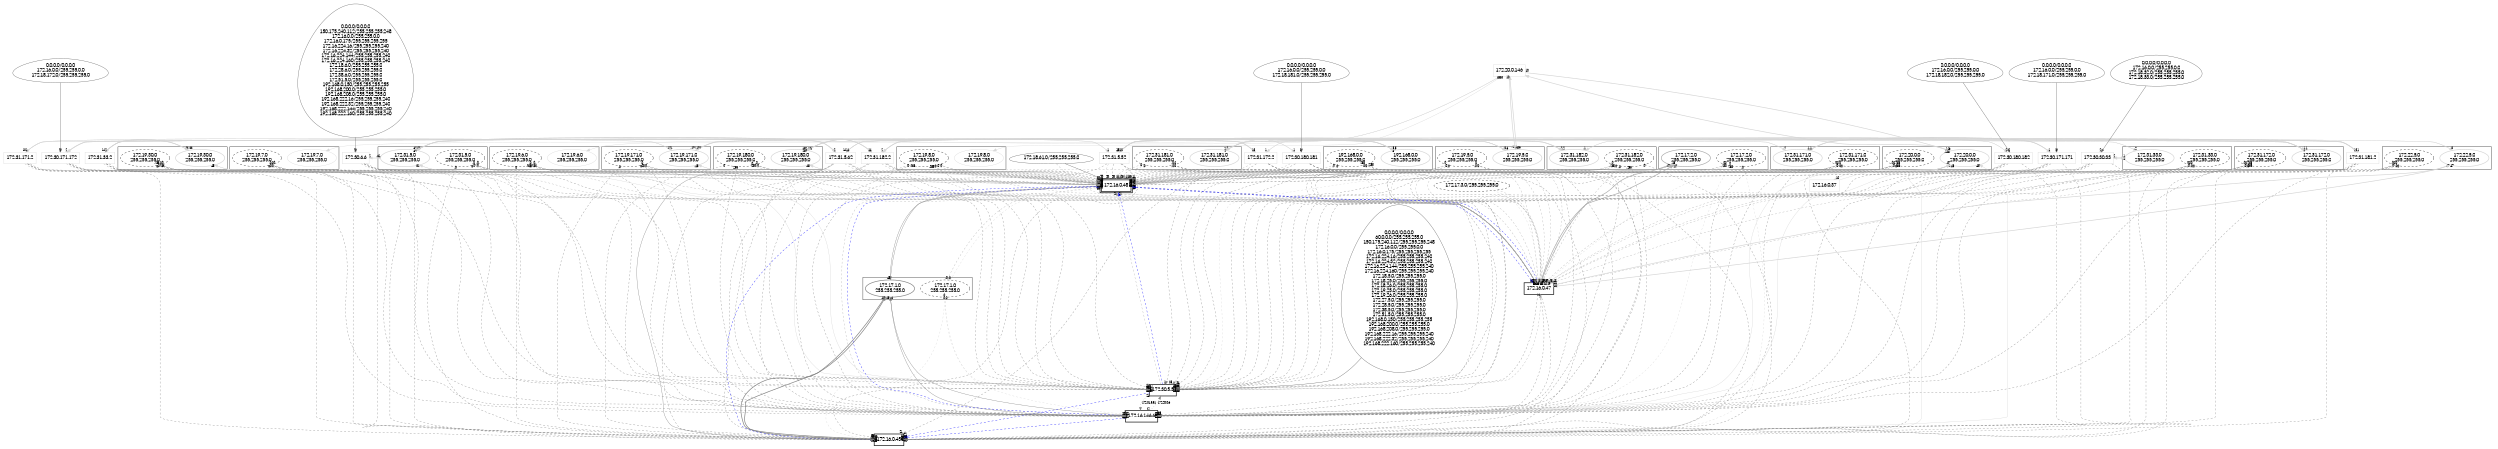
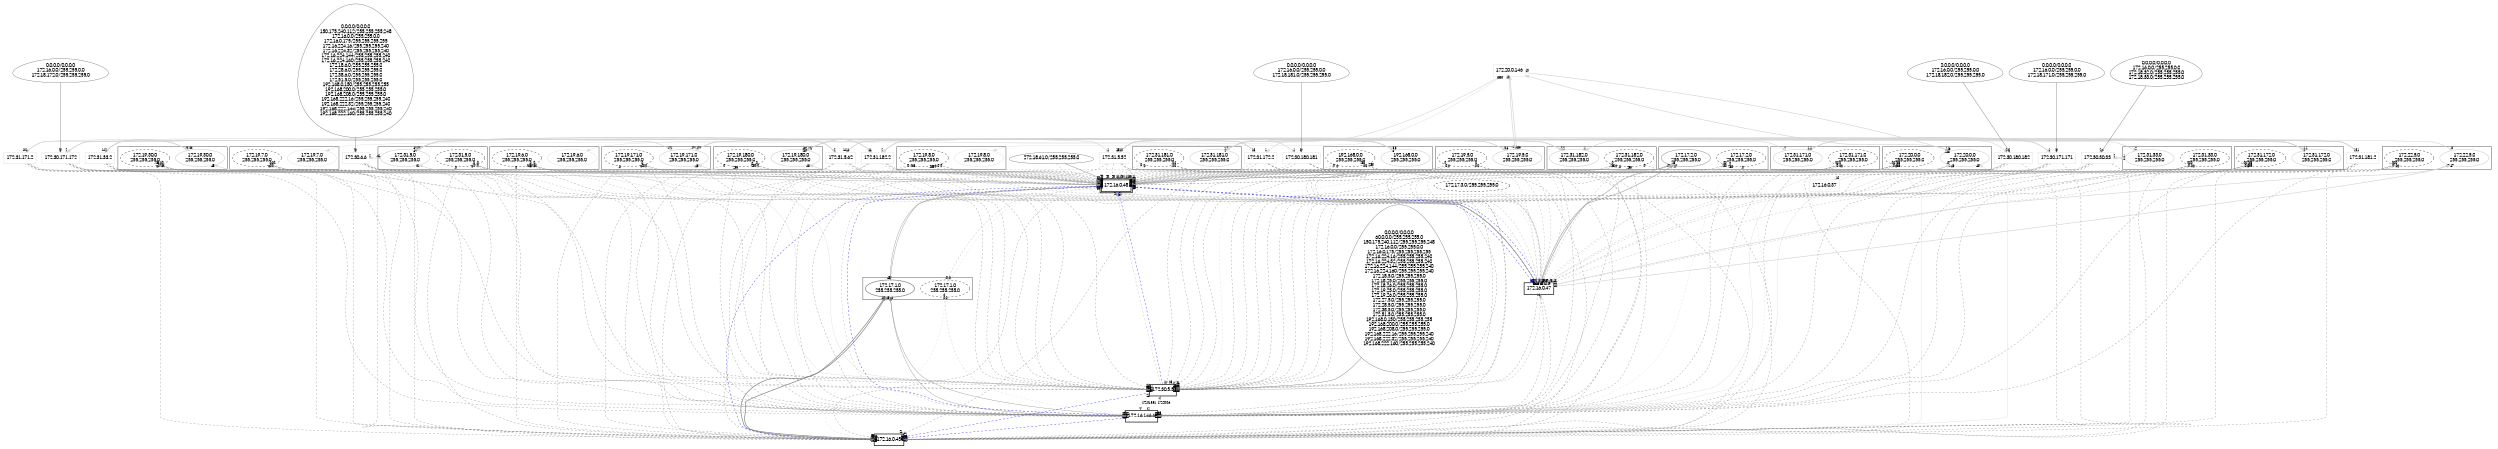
node "172.18.61.0/255.255.255.0": label "172.18.61.0/255.255.255.0" -> "272.18.61.0/255.255.255.0"
edge "172.31.5.62" -> "172.16.0.45": style solid -> dashed
